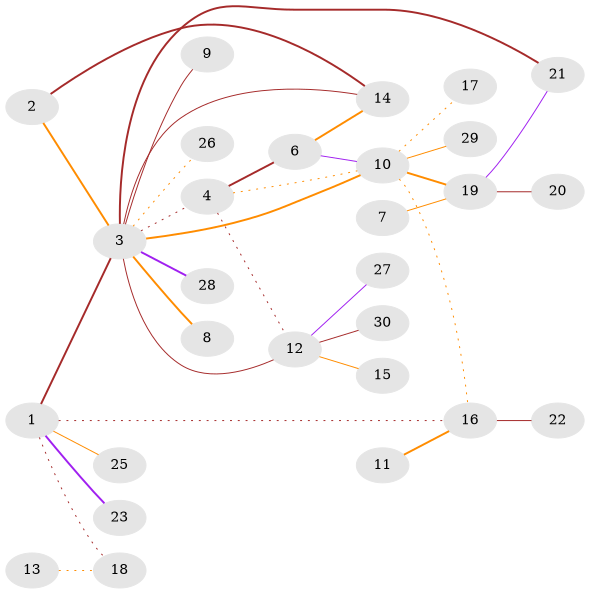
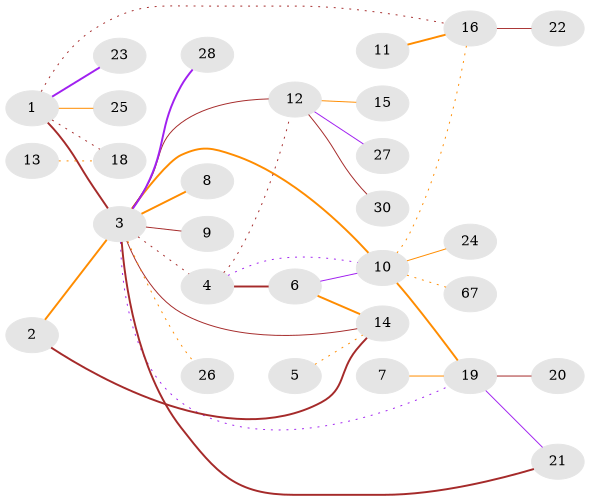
node "17": label "17" -> "67"
node "29": label "29" -> "24"
edge "10" -- "4": color darkorange -> purple
node "5": added
edge "3" -- "19": added
